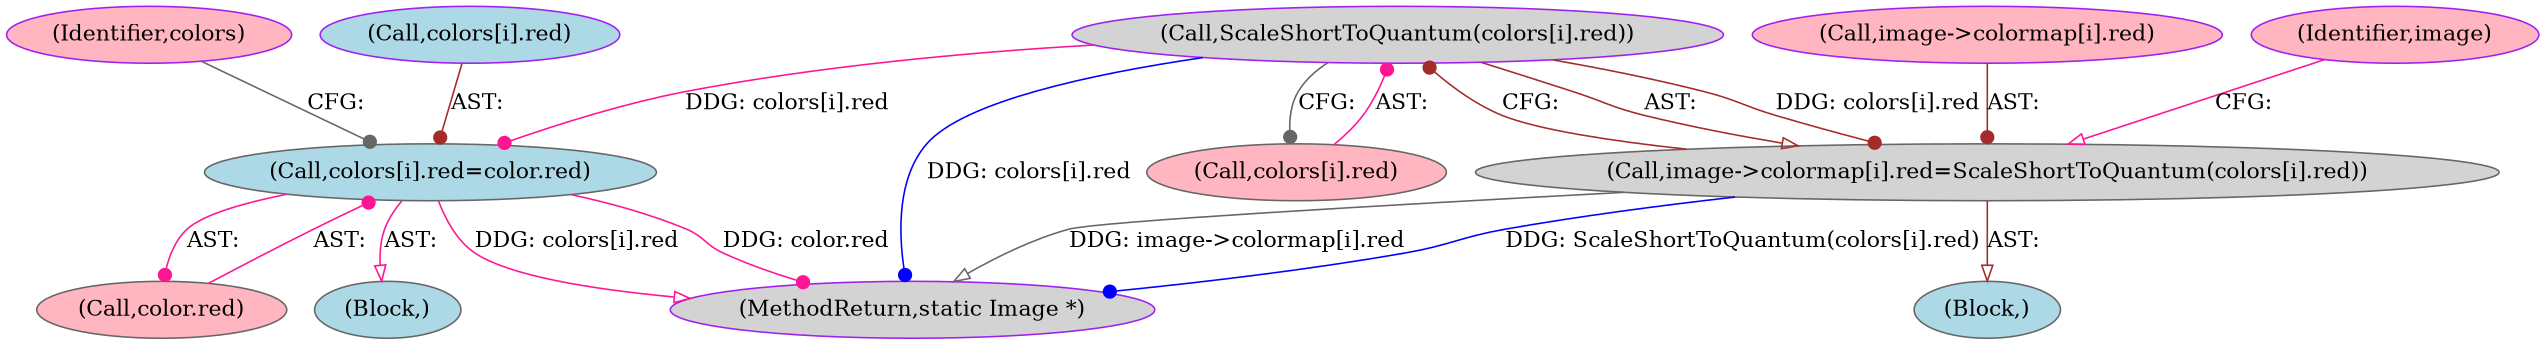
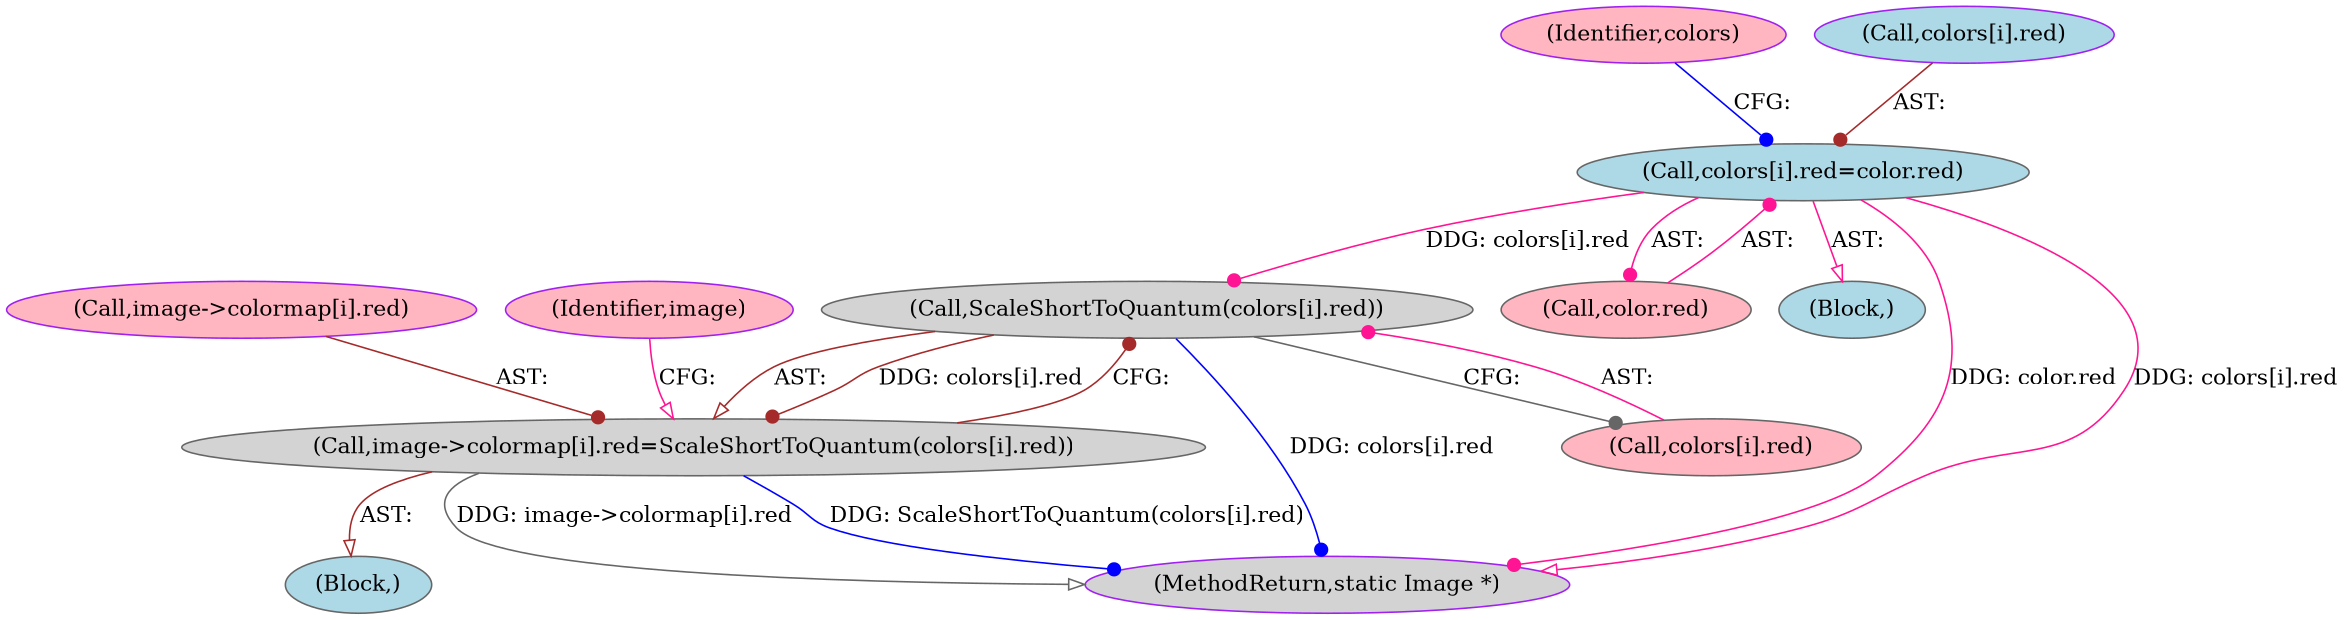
node "(Call,ScaleShortToQuantum(colors[i].red))": color purple -> gray40
edge "(Call,ScaleShortToQuantum(colors[i].red))" -> "(Call,colors[i].red=color.red)": reversed
edge "(Identifier,colors)" -> "(Call,colors[i].red=color.red)": color gray40 -> blue
